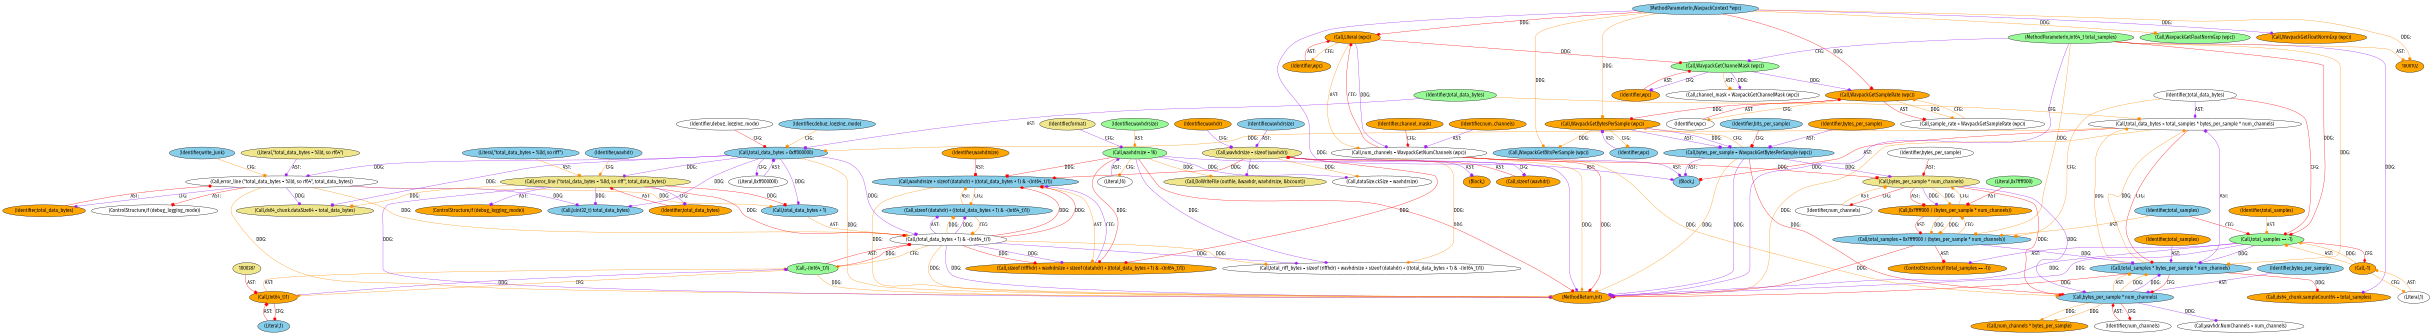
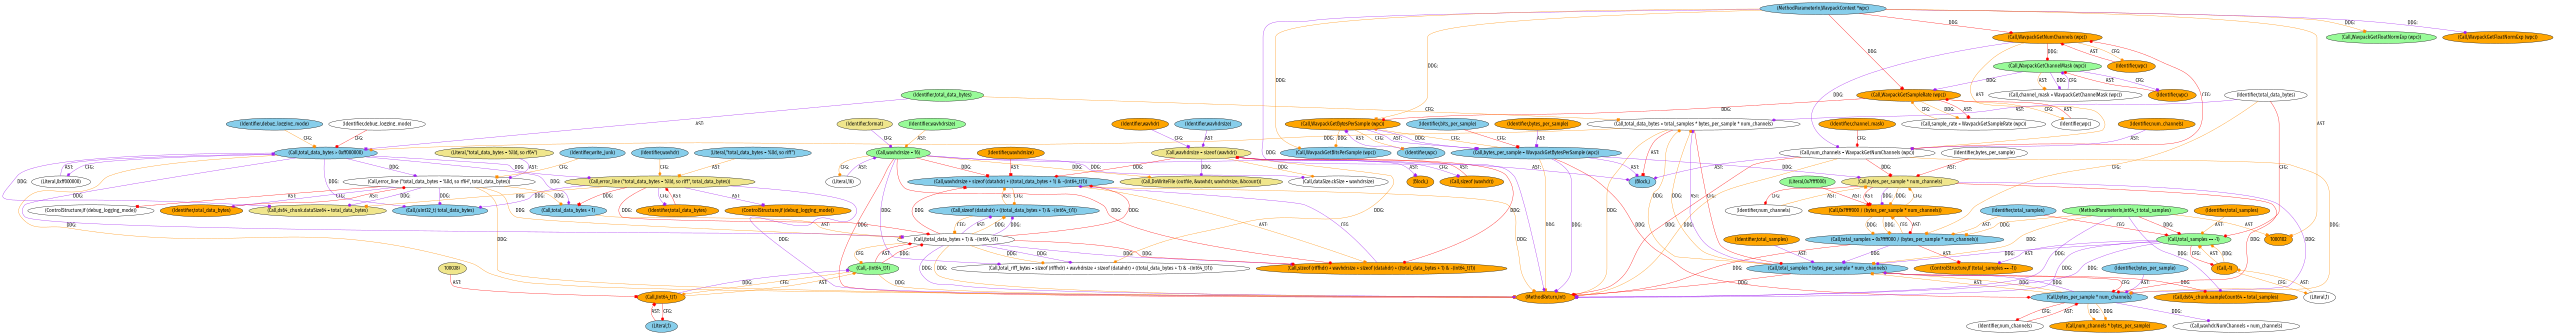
node "(Call,Literal (wpc))": label "(Call,Literal (wpc))" -> "(Call,WavpackGetNumChannels (wpc))"
edge "(MethodParameterIn,WavpackContext *wpc)" -> "1000102": label "DDG: " -> "AST: "
edge "(MethodParameterIn,int64_t total_samples)" -> "(Call,WavpackGetChannelMask (wpc))": now "(Call,channel_mask = WavpackGetChannelMask (wpc))" -> "(Call,WavpackGetChannelMask (wpc))"
